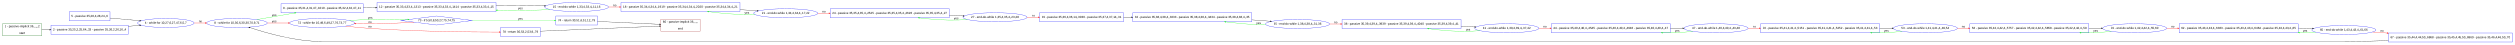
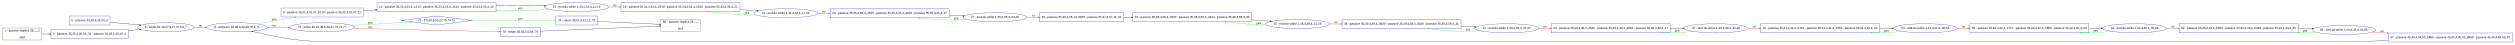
edge "8 - while-for 10,30,6,30,30,70,9,71" -> "72 - while-for 10,49,6,49,27,76,73,77": label "yes" -> "no"
edge "73 - if 5,50,8,50,27,75,74,75" -> "72 - while-for 10,49,6,49,27,76,73,77": removed, label "no"
